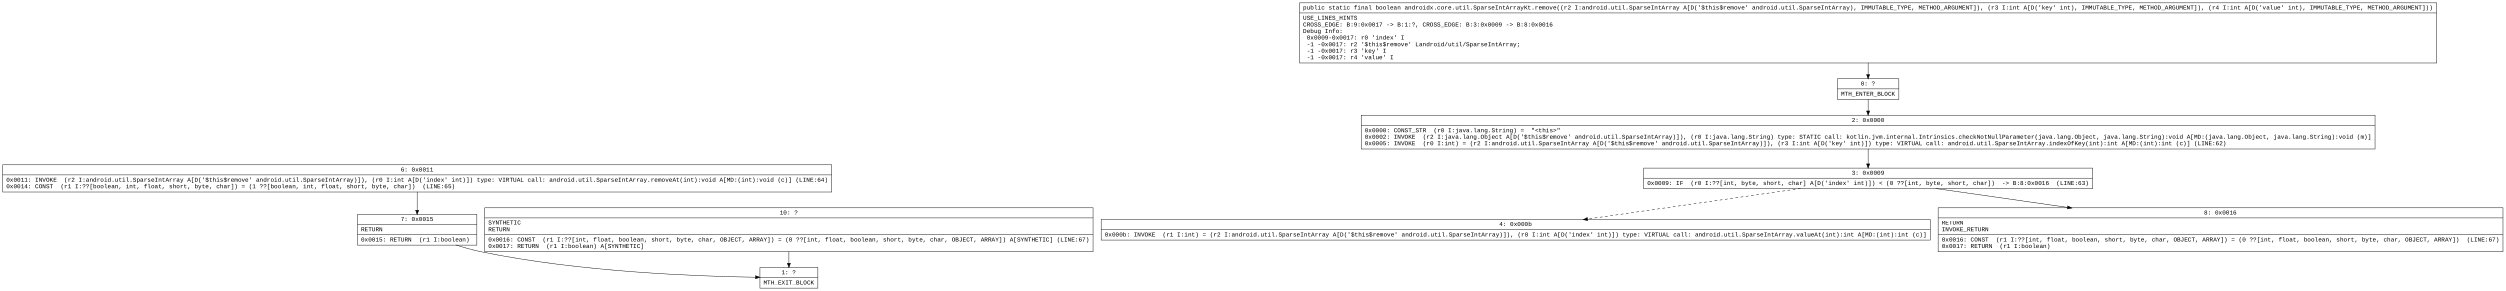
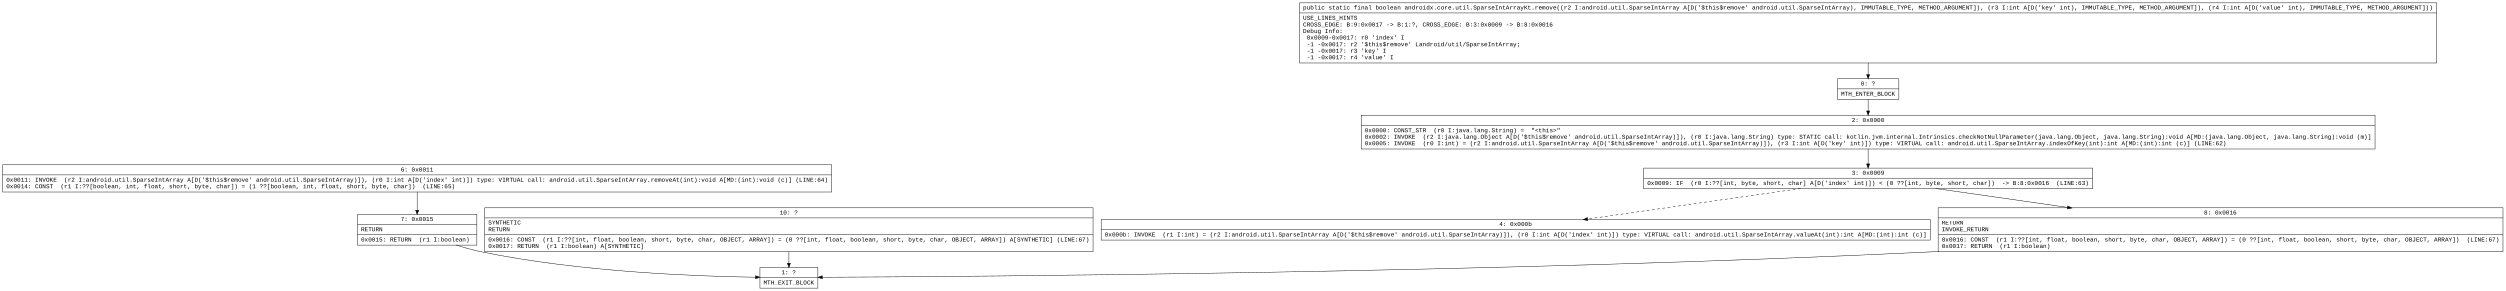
edge "8: 0x0016" -> "1: ?": added
